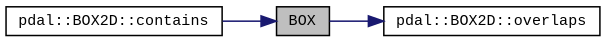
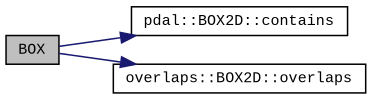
edge "pdal::BOX2D::contains" -> "BOX": reversed
node "pdal::BOX2D::overlaps": label "pdal::BOX2D::overlaps" -> "overlaps::BOX2D::overlaps"
